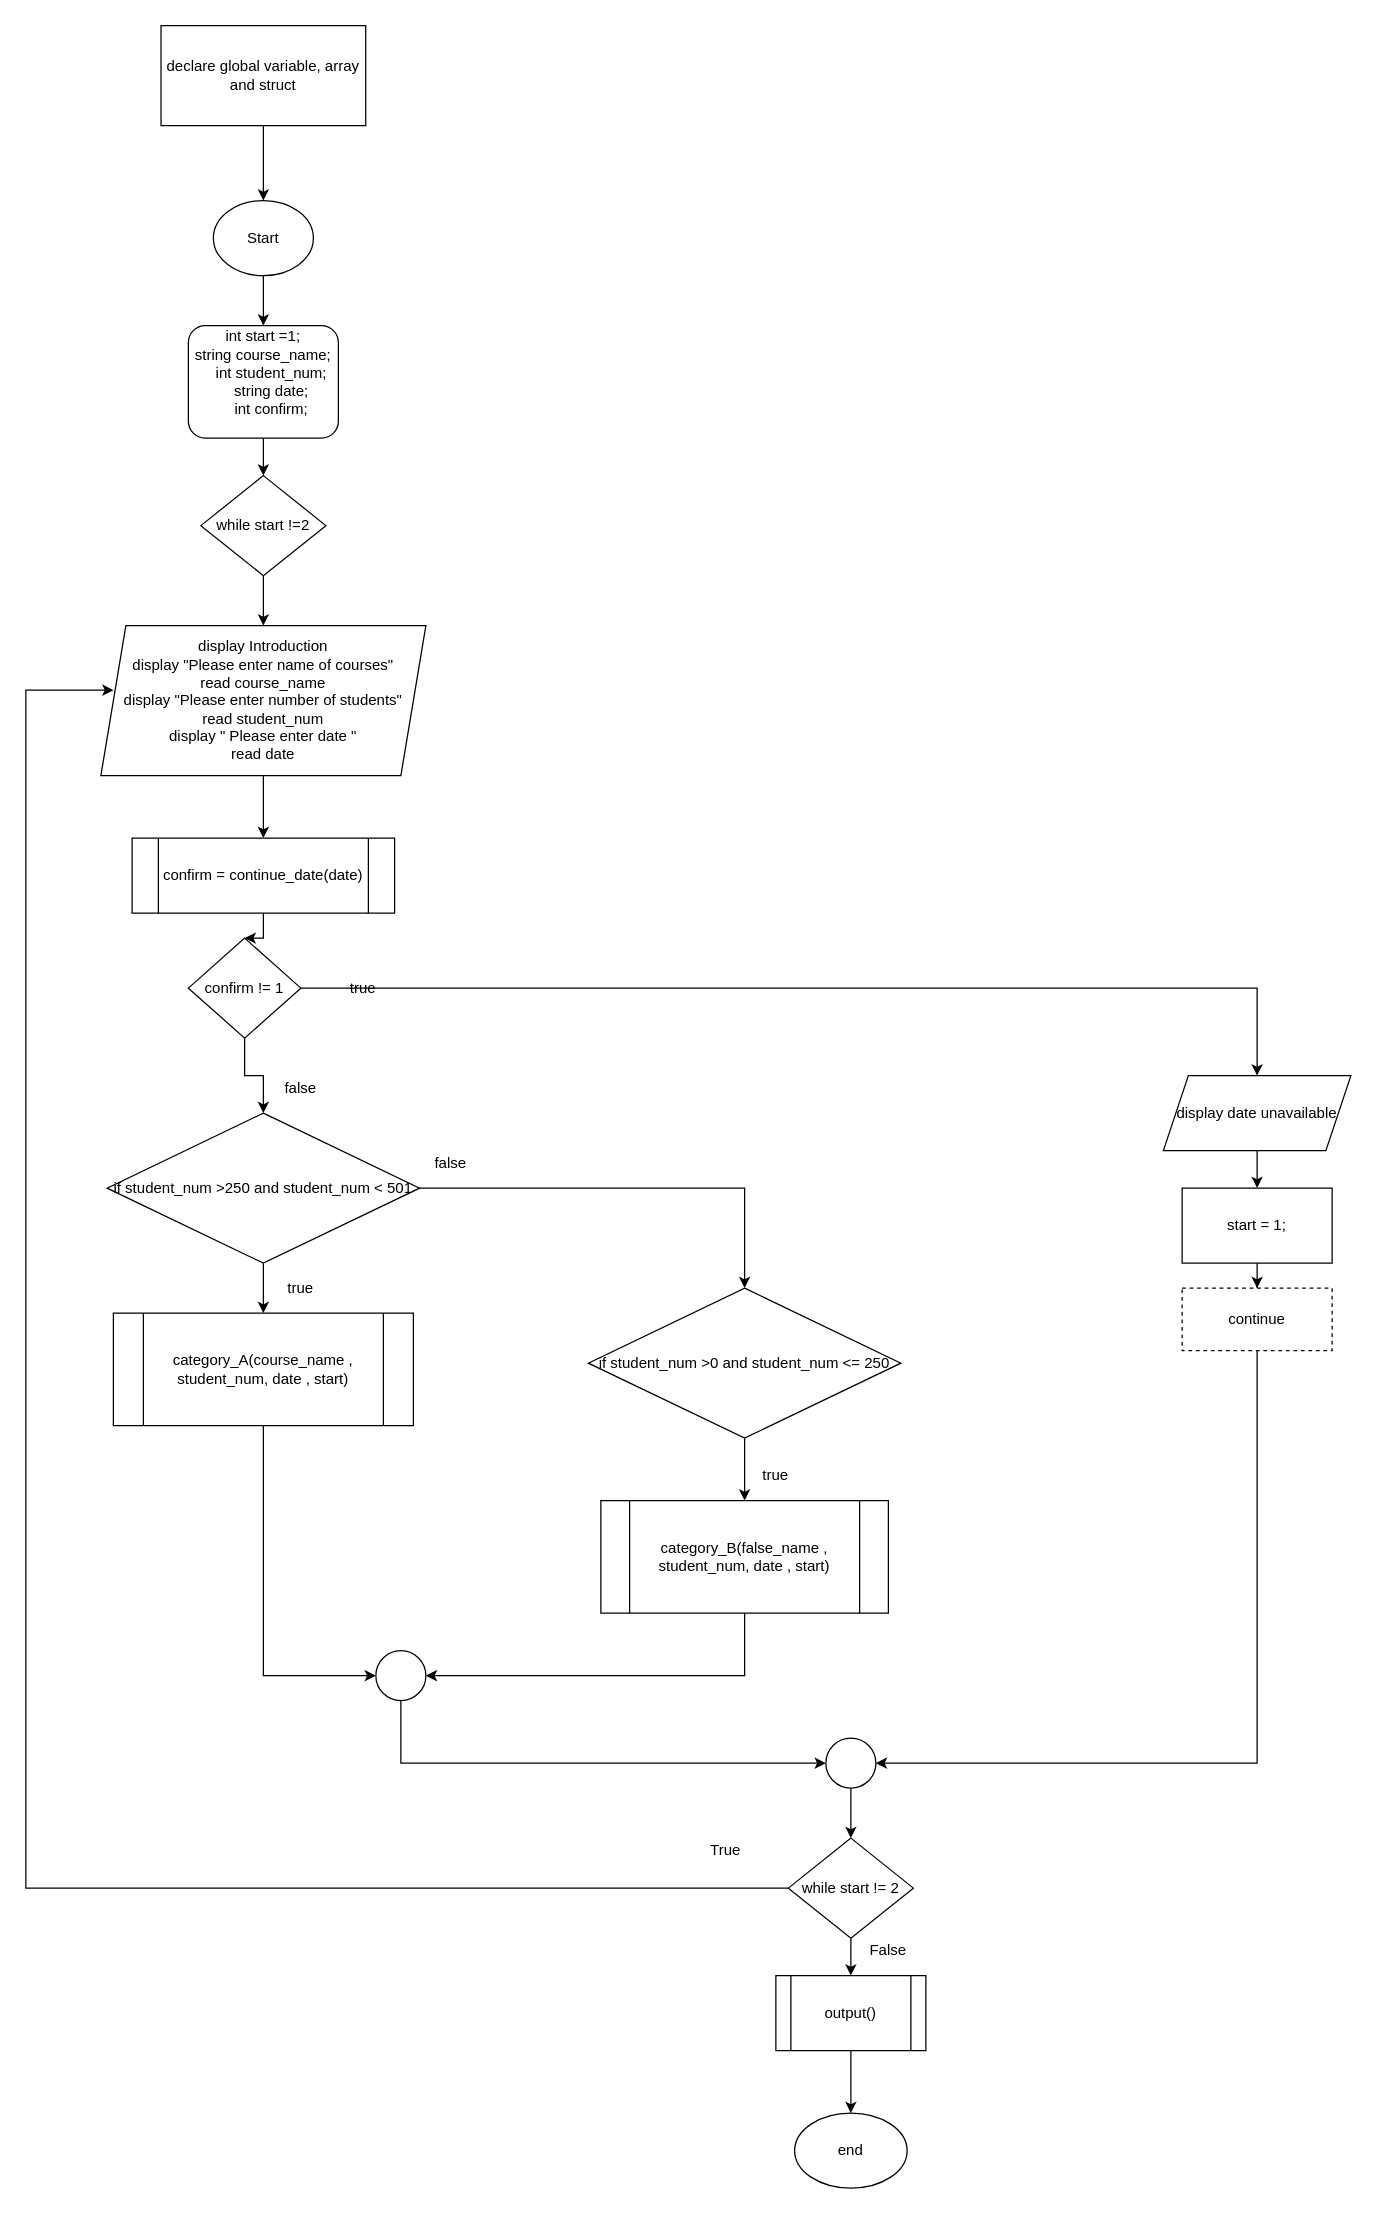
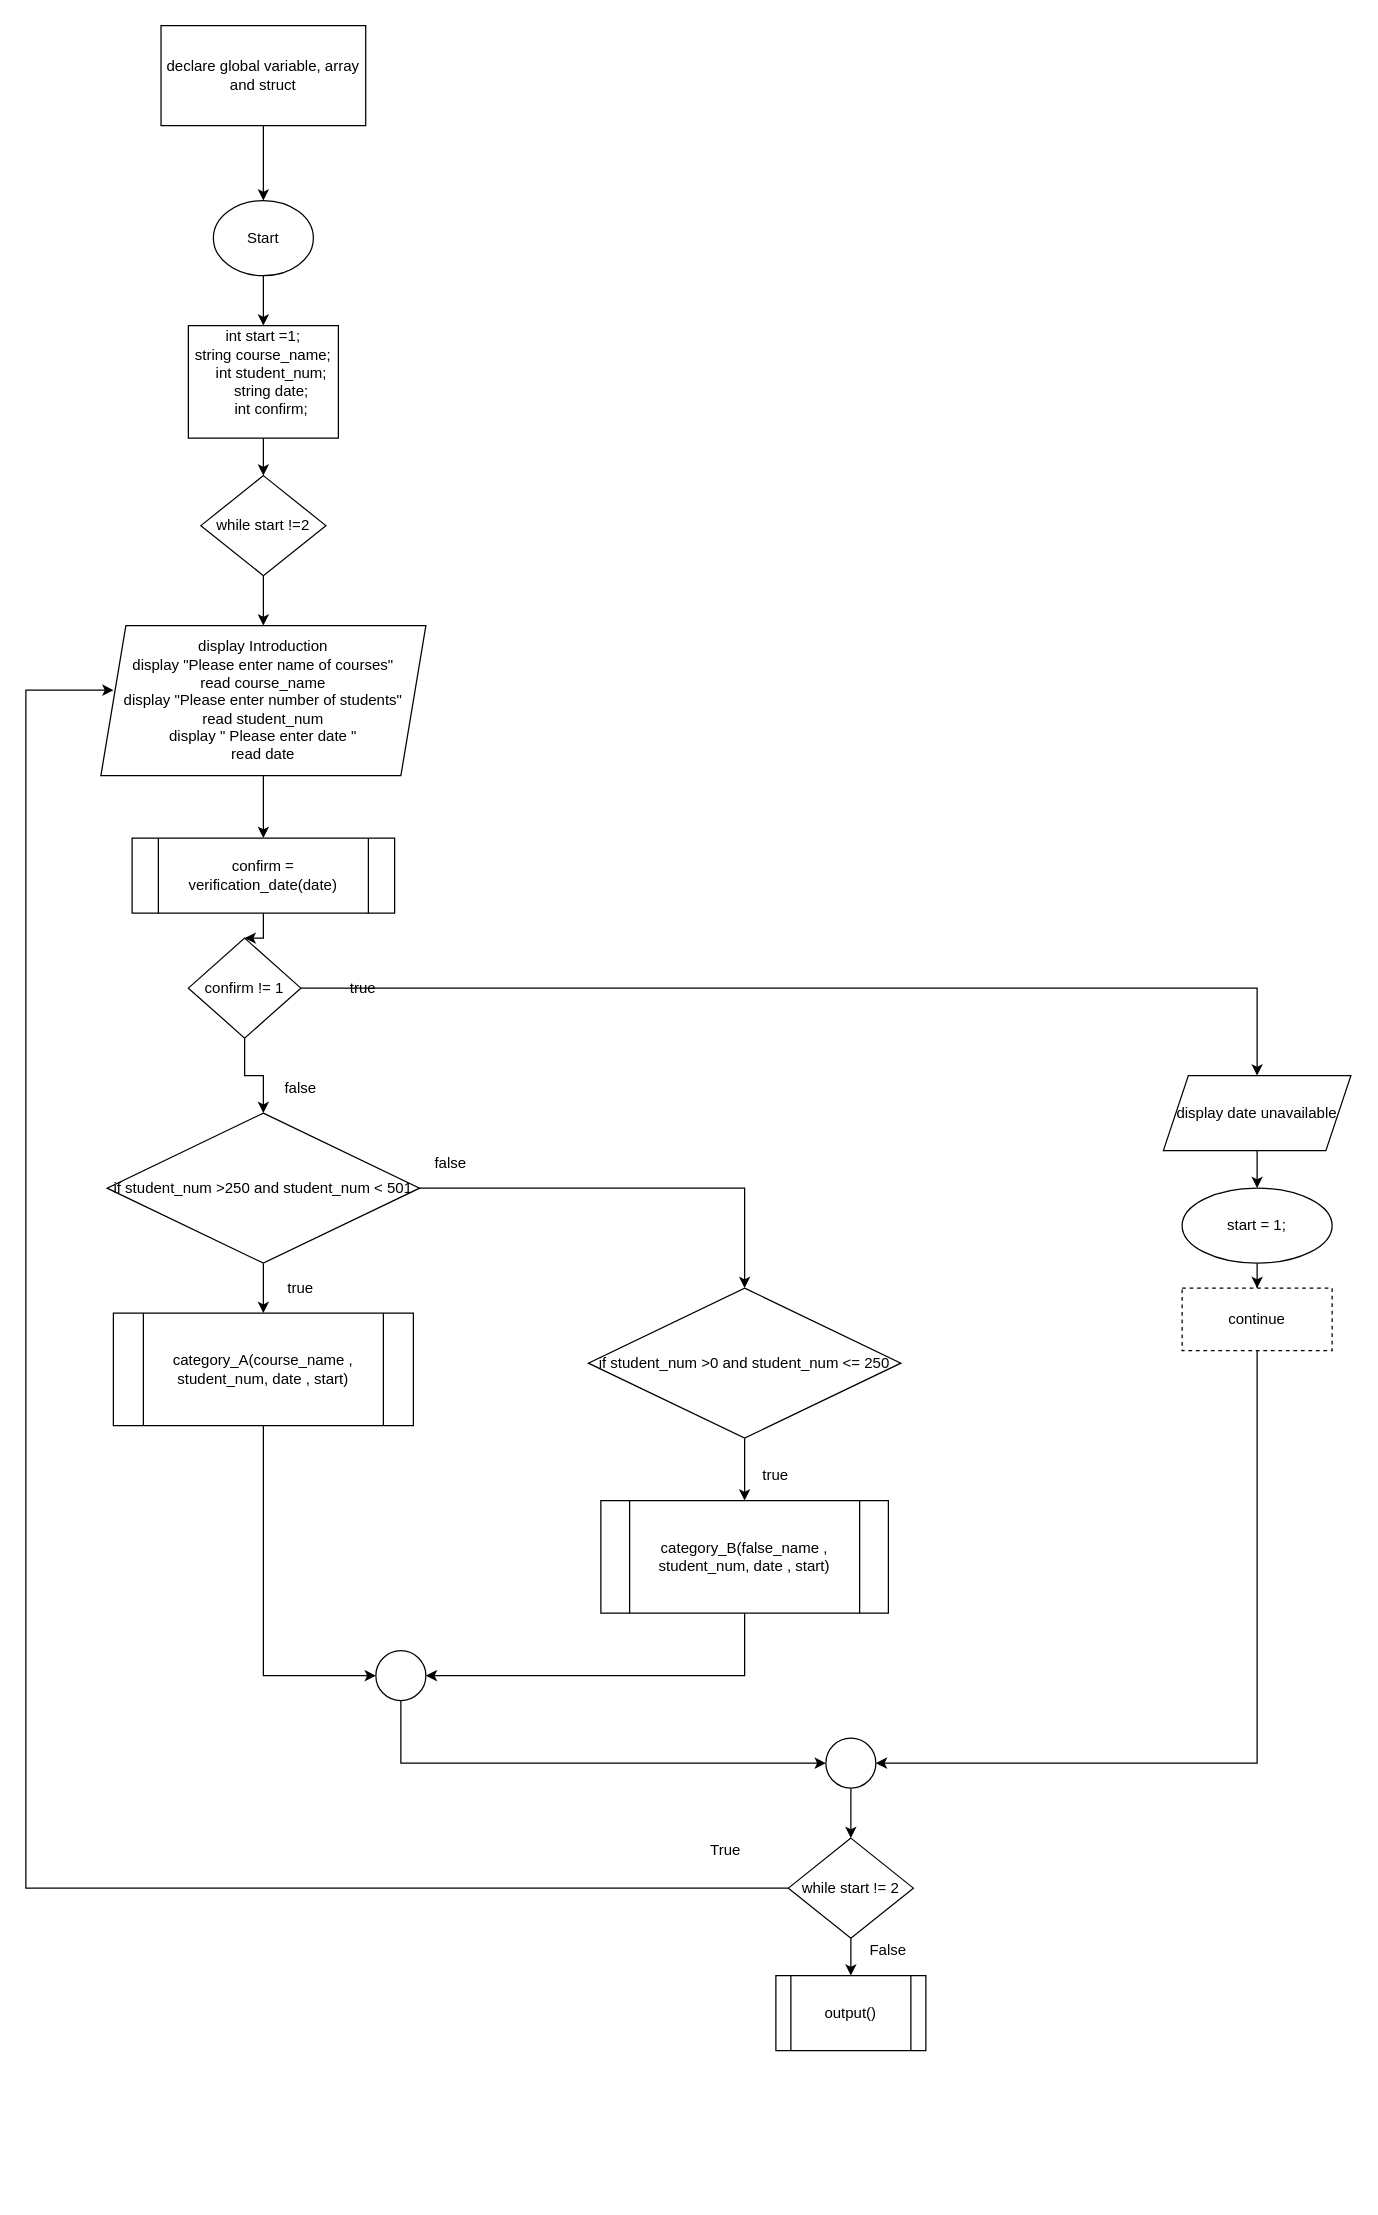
node "int start =1; string course_name; int student_num; string date; int confirm;": shape rounded rectangle -> rectangle
node "confirm = continue_date(date)": label "confirm = continue_date(date)" -> "confirm = verification_date(date)"
node "start = 1;": shape rectangle -> ellipse
edge "output()" -> "end": removed
node "end": removed
